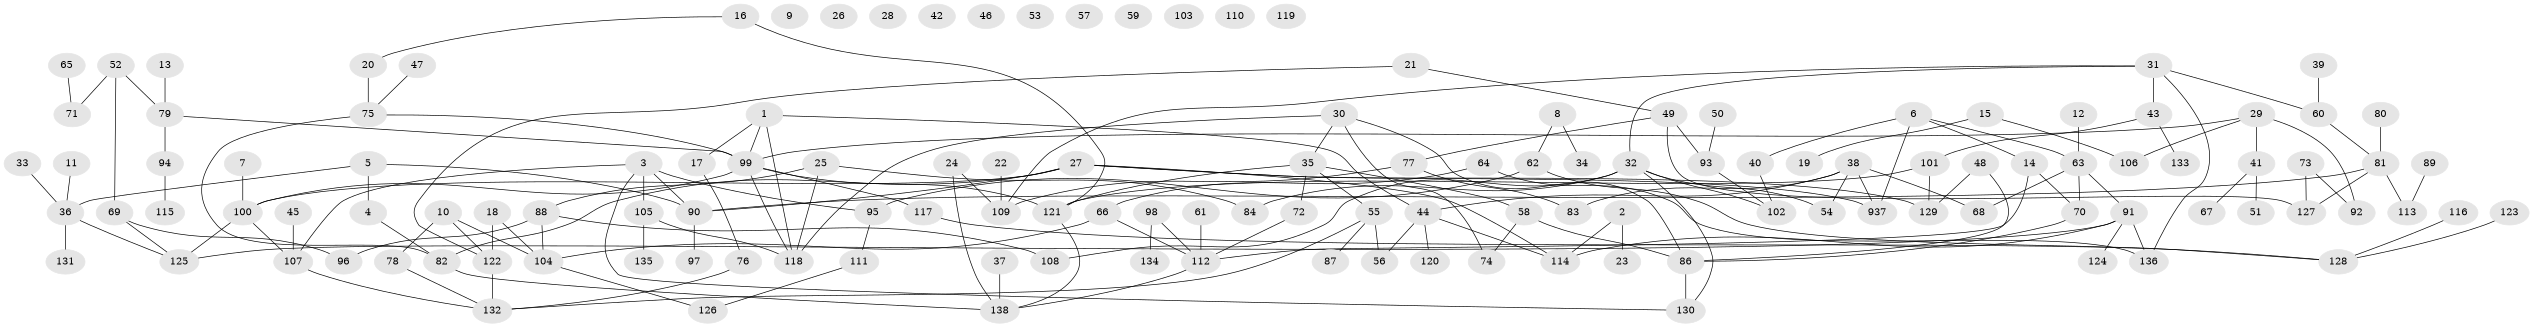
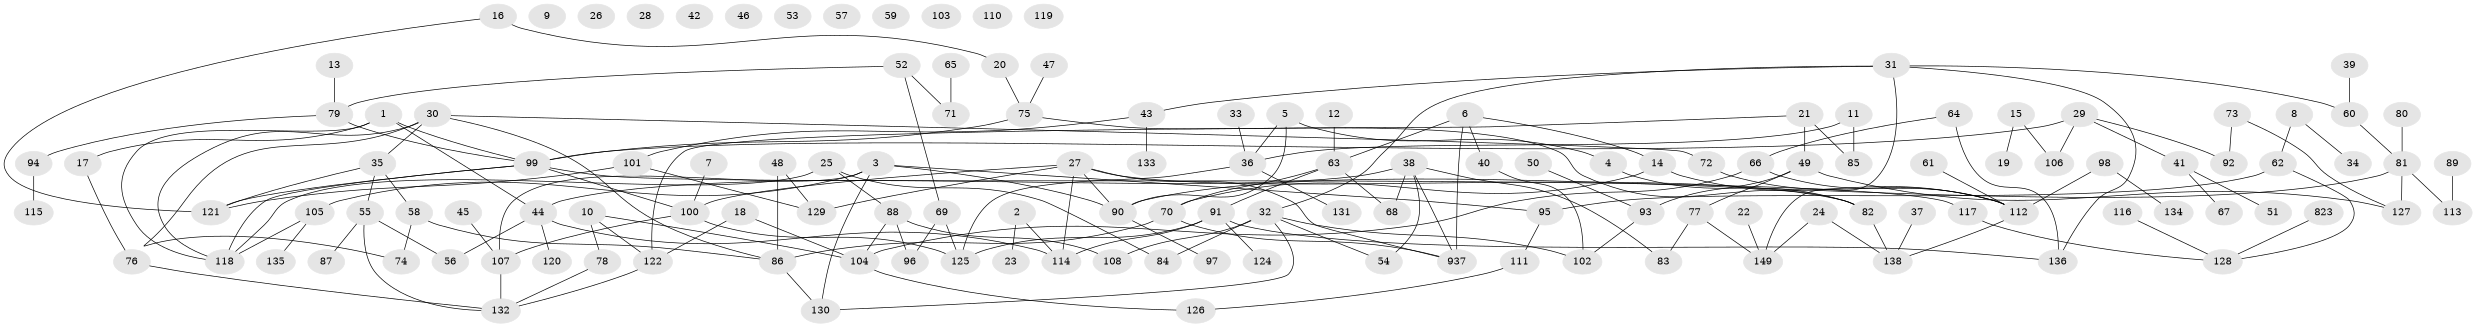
node "85": added
edge "35" -- "72": now "30" -- "72"
node "109": label "109" -> "149"
node "123": label "123" -> "823"
edge "70" -- "937": added
edge "121" -- "138": removed
